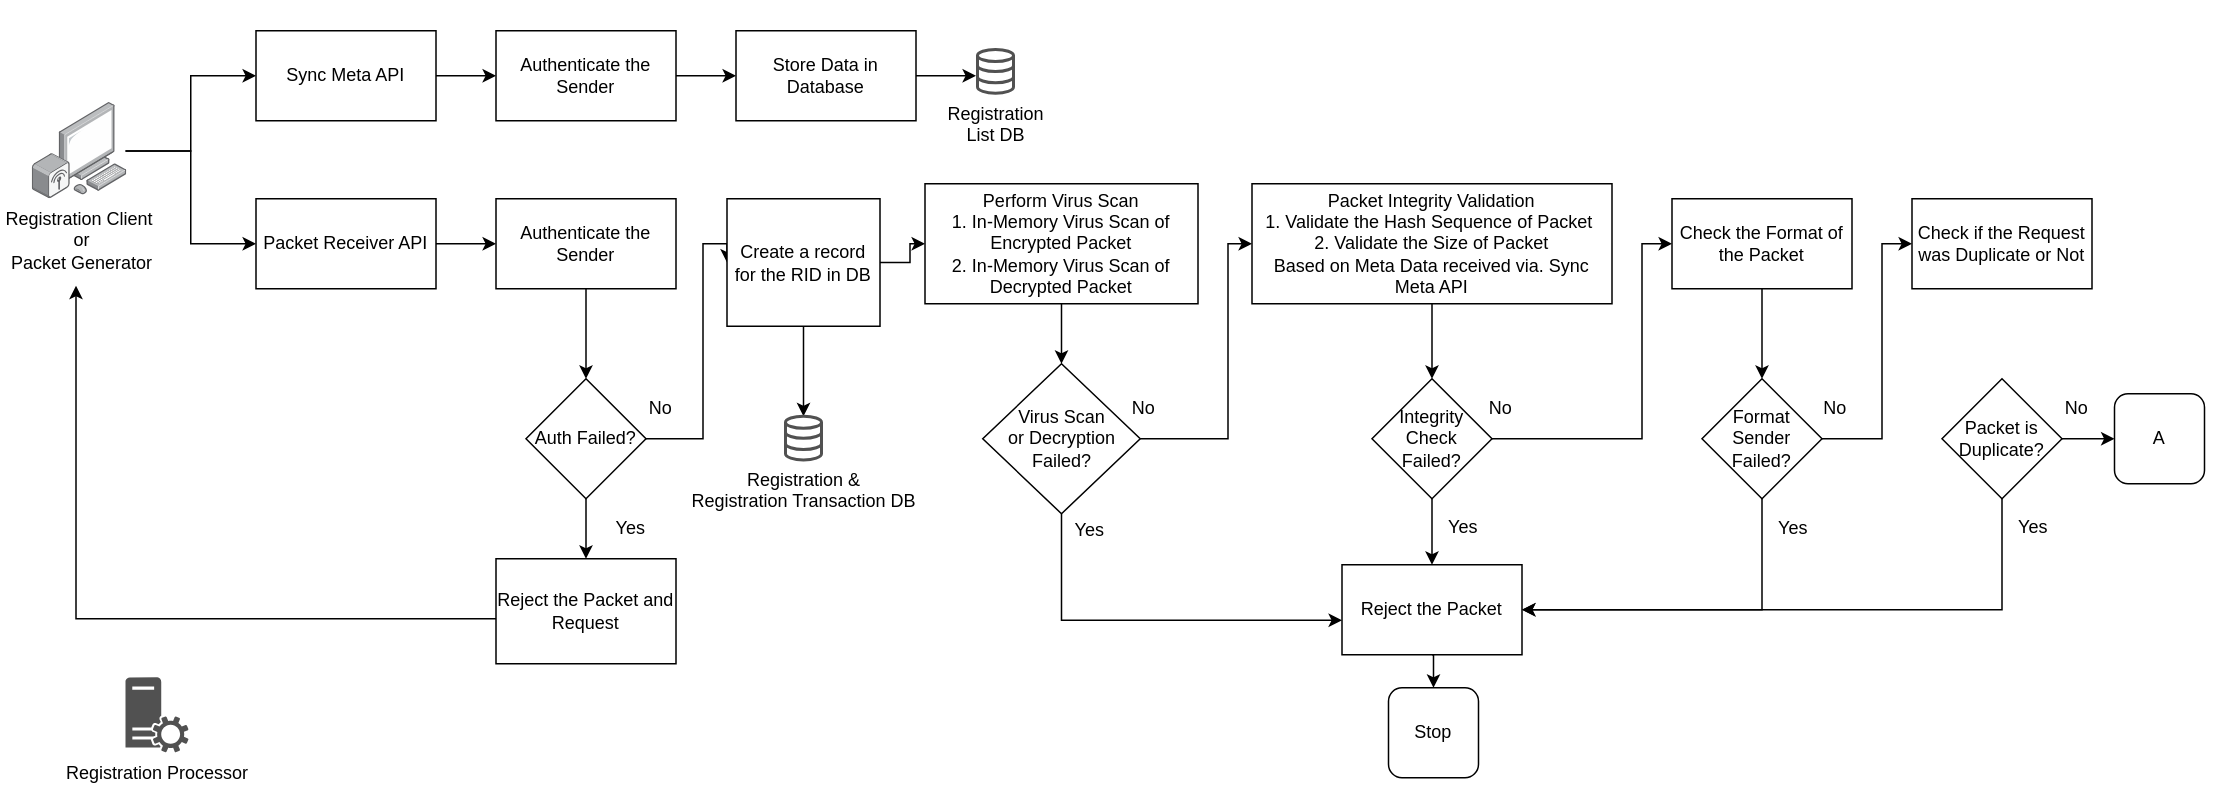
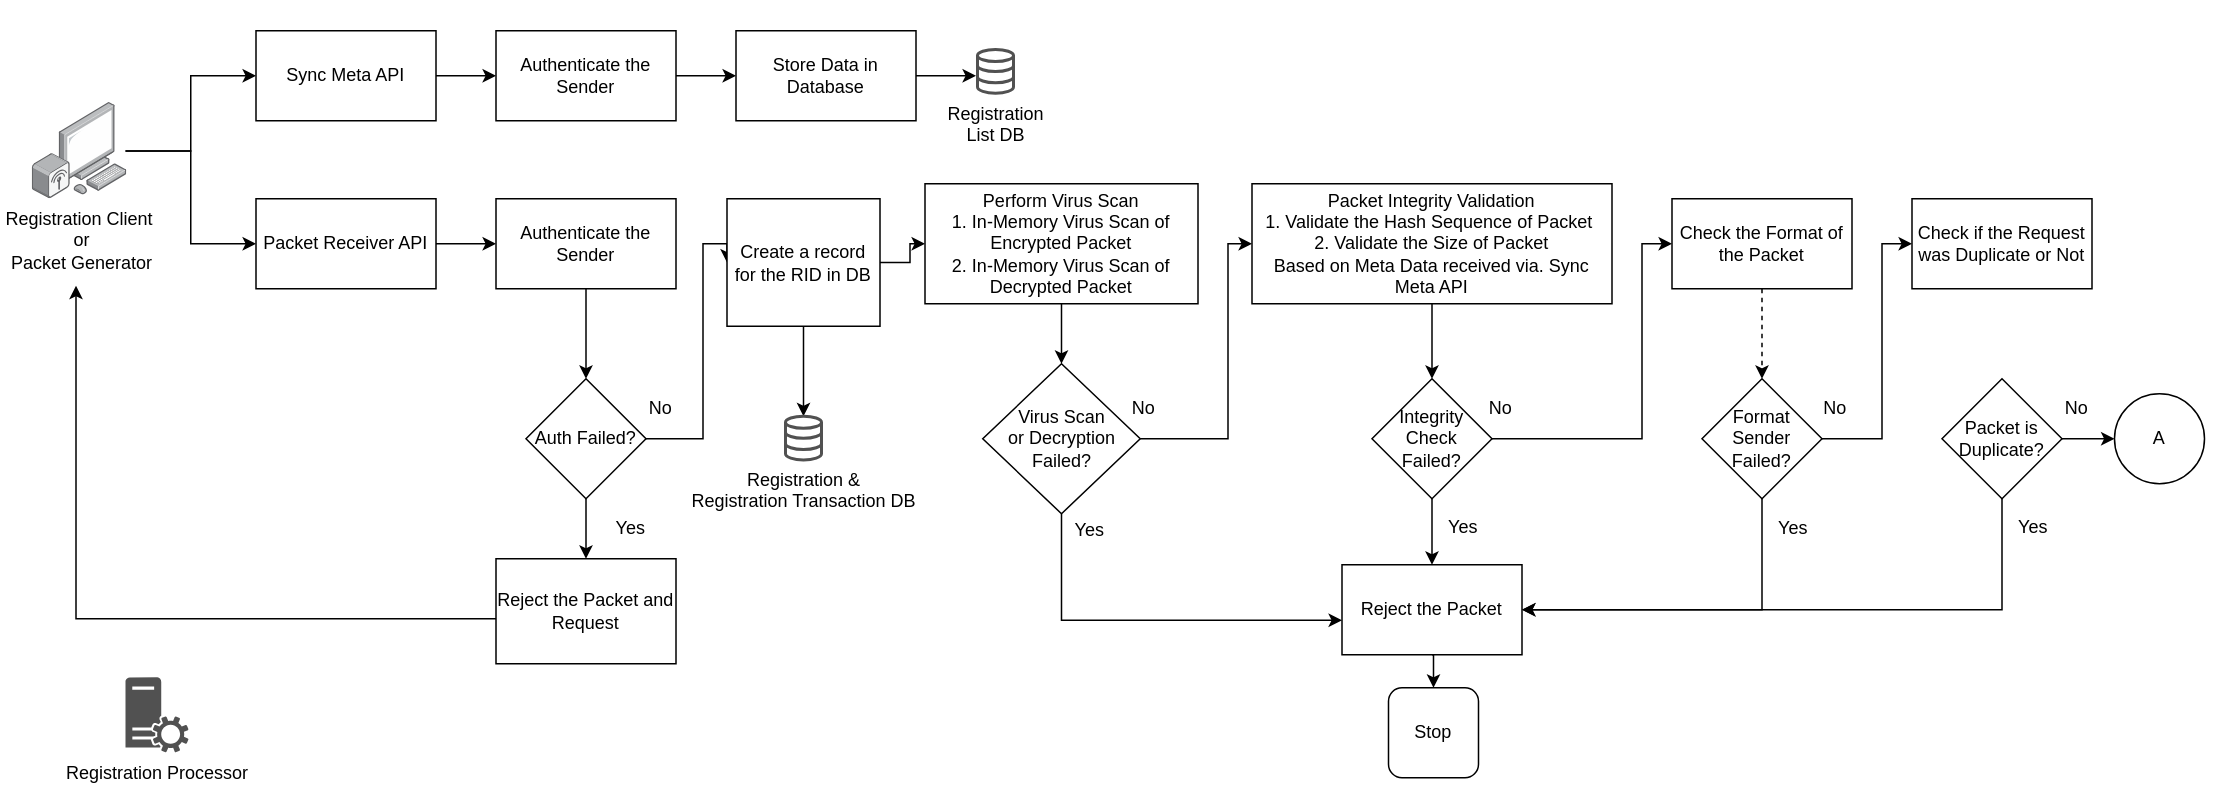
edge "Check the Format of the Packet" -> "Format Sender Failed?": style solid -> dashed
node "A": shape rounded rectangle -> ellipse
